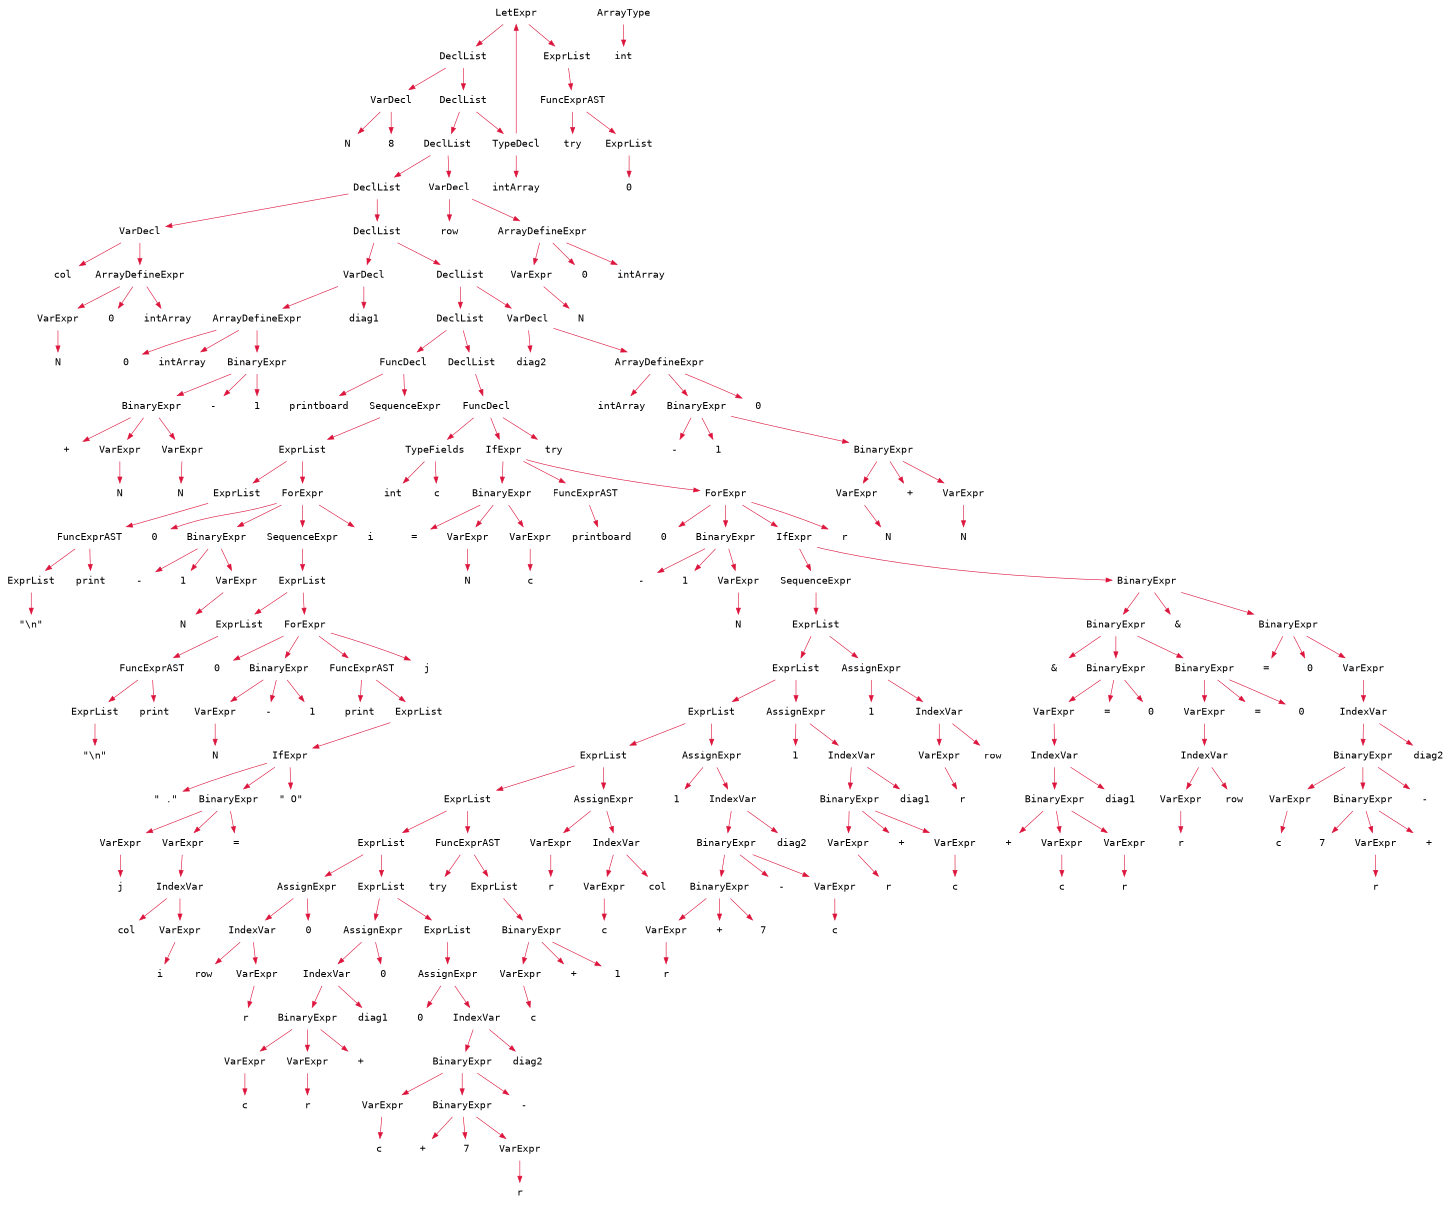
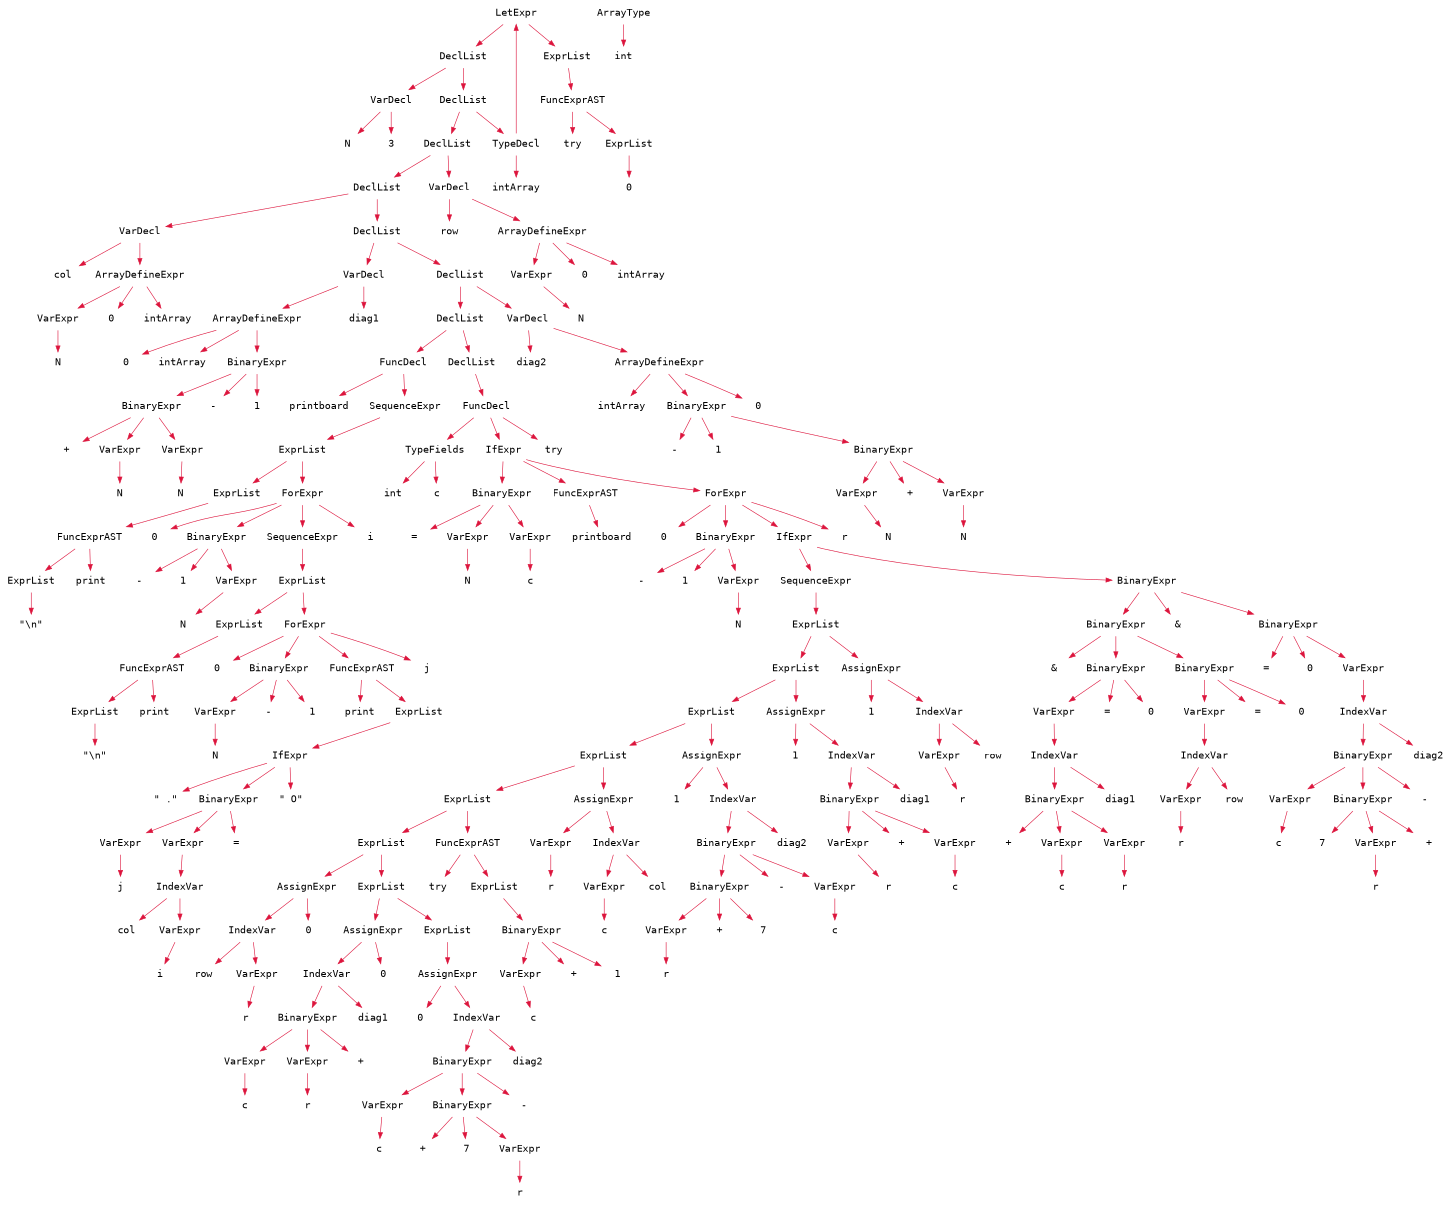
node "8": label "8" -> "3"
